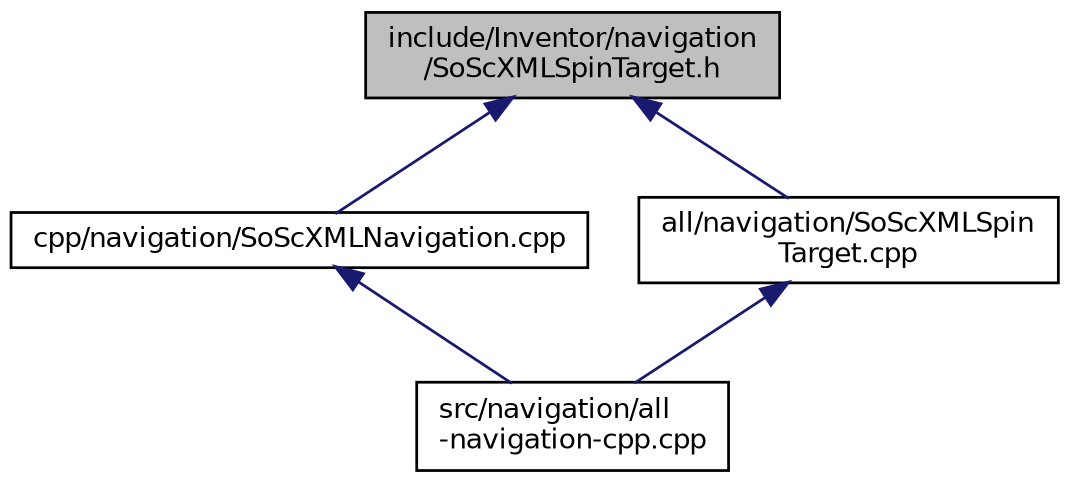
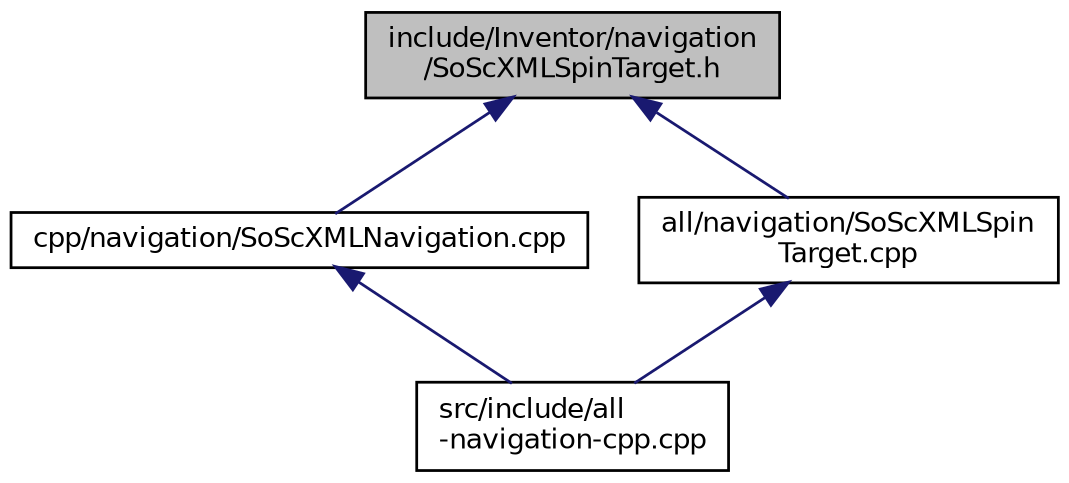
node "src/navigation/all -navigation-cpp.cpp": label "src/navigation/all -navigation-cpp.cpp" -> "src/include/all -navigation-cpp.cpp"
